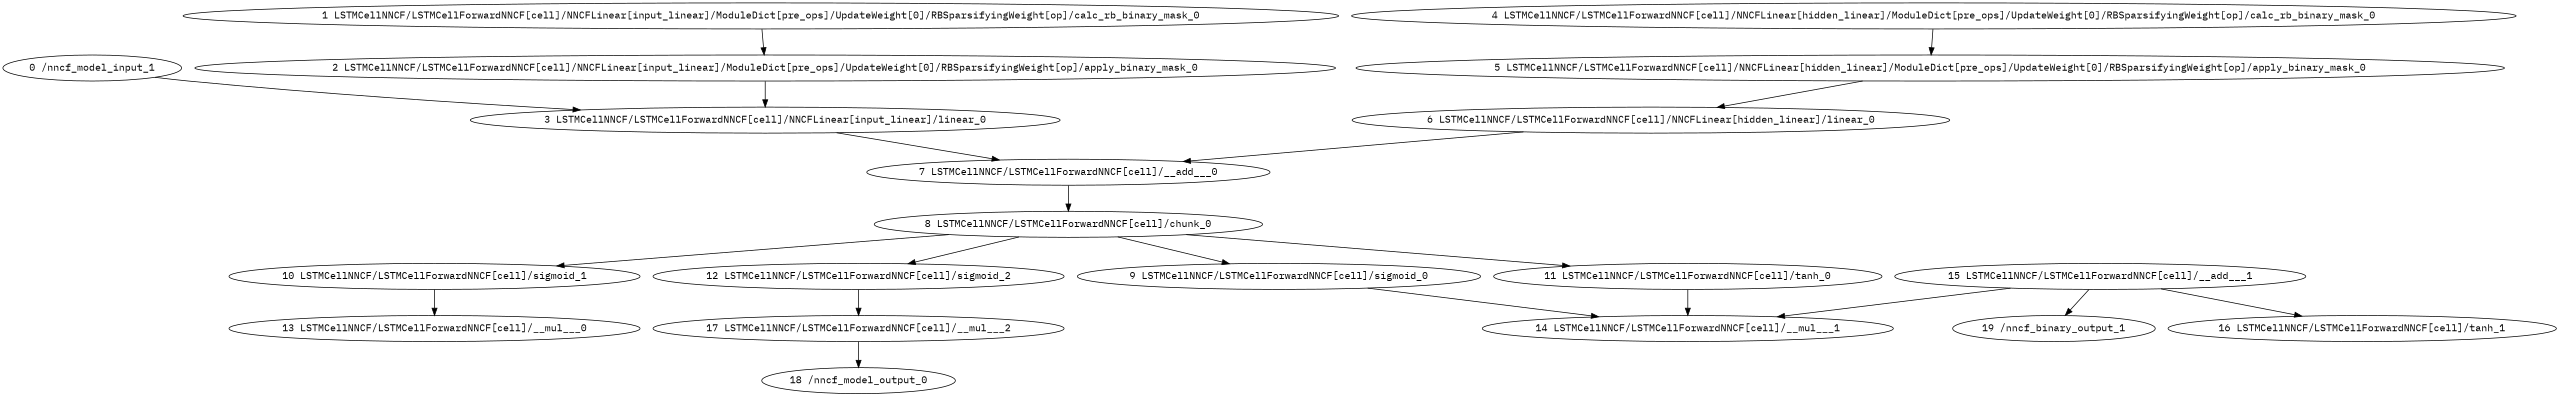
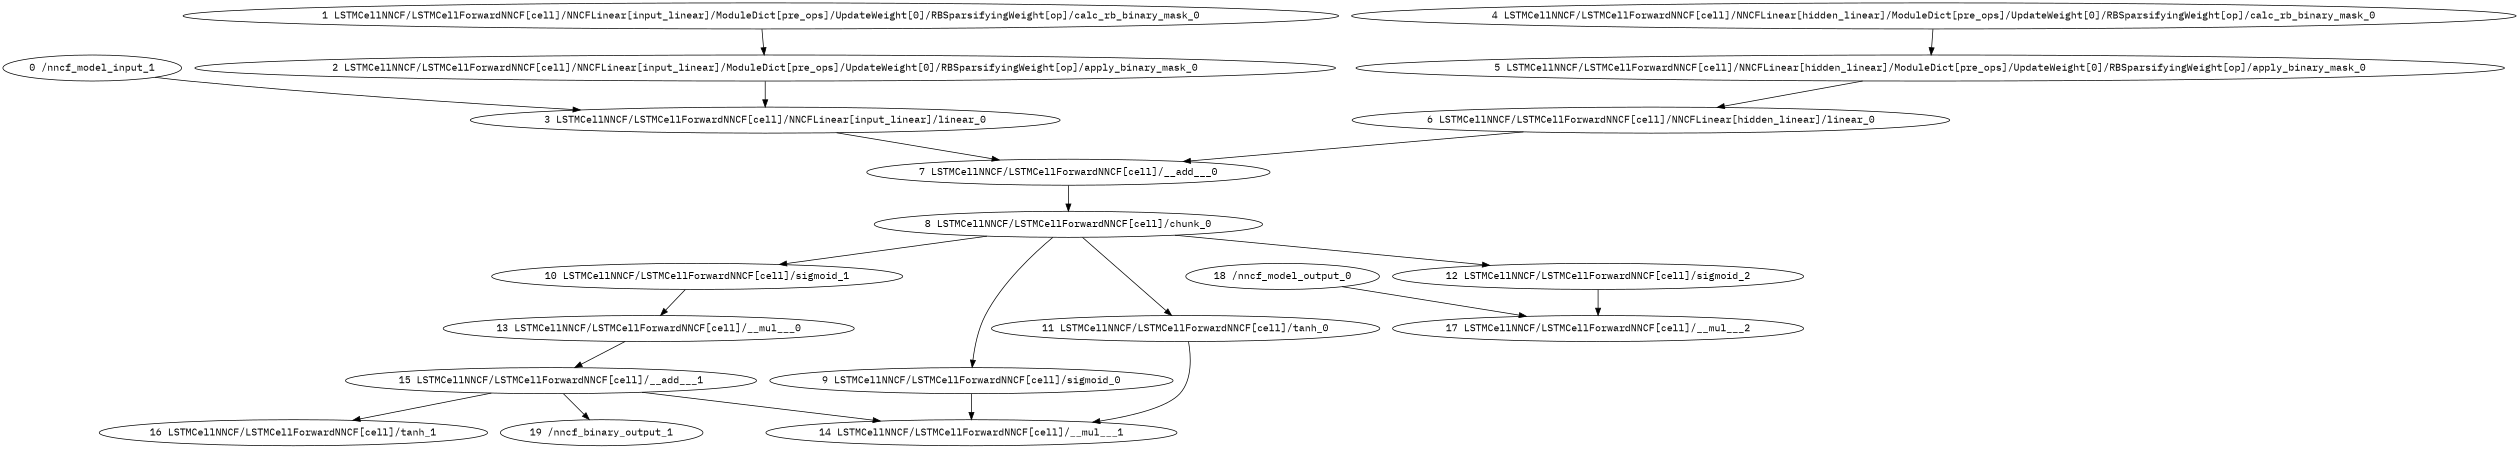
edge "17 LSTMCellNNCF/LSTMCellForwardNNCF[cell]/__mul___2" -> "18 /nncf_model_output_0": reversed
edge "13 LSTMCellNNCF/LSTMCellForwardNNCF[cell]/__mul___0" -> "15 LSTMCellNNCF/LSTMCellForwardNNCF[cell]/__add___1": added
